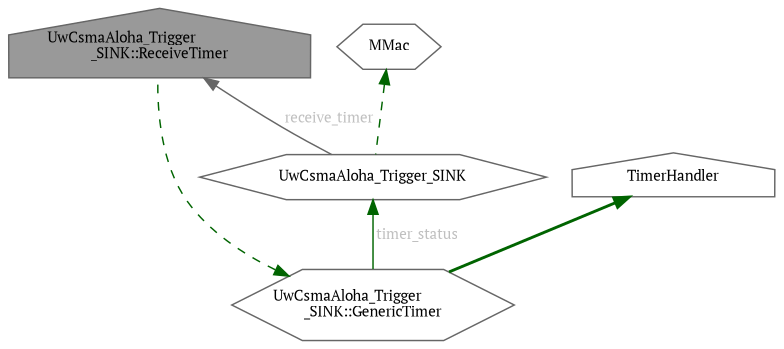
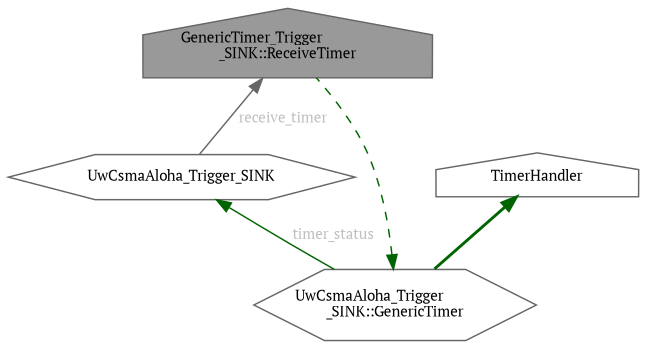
node "UwCsmaAloha_Trigger _SINK::ReceiveTimer": label "UwCsmaAloha_Trigger _SINK::ReceiveTimer" -> "GenericTimer_Trigger _SINK::ReceiveTimer"
node "MMac": removed
